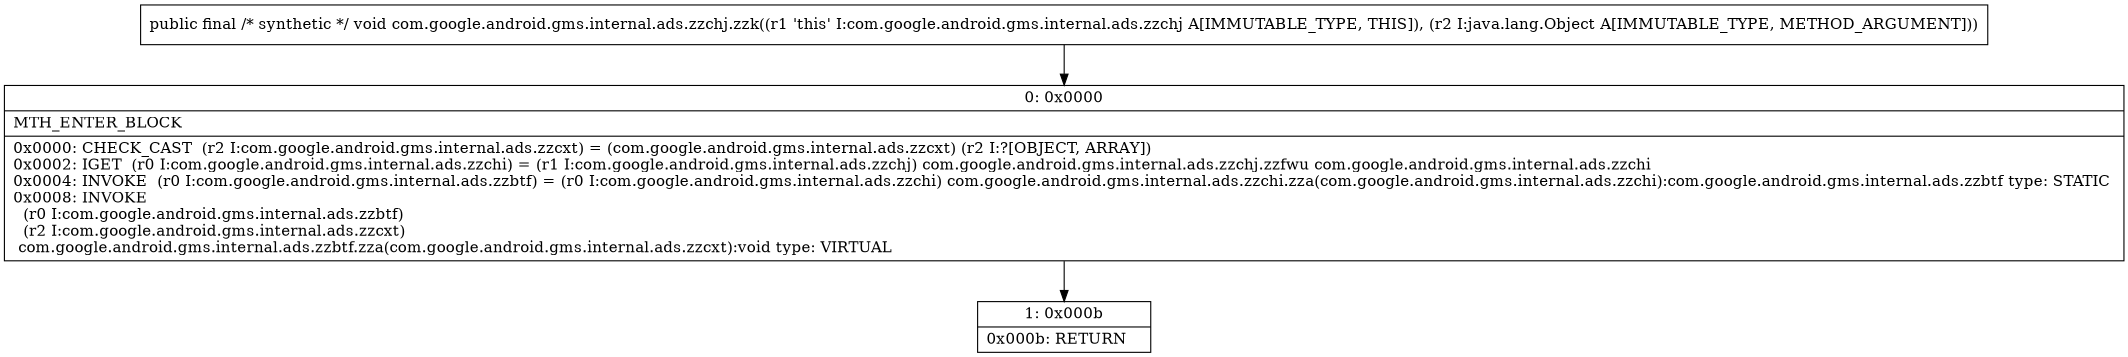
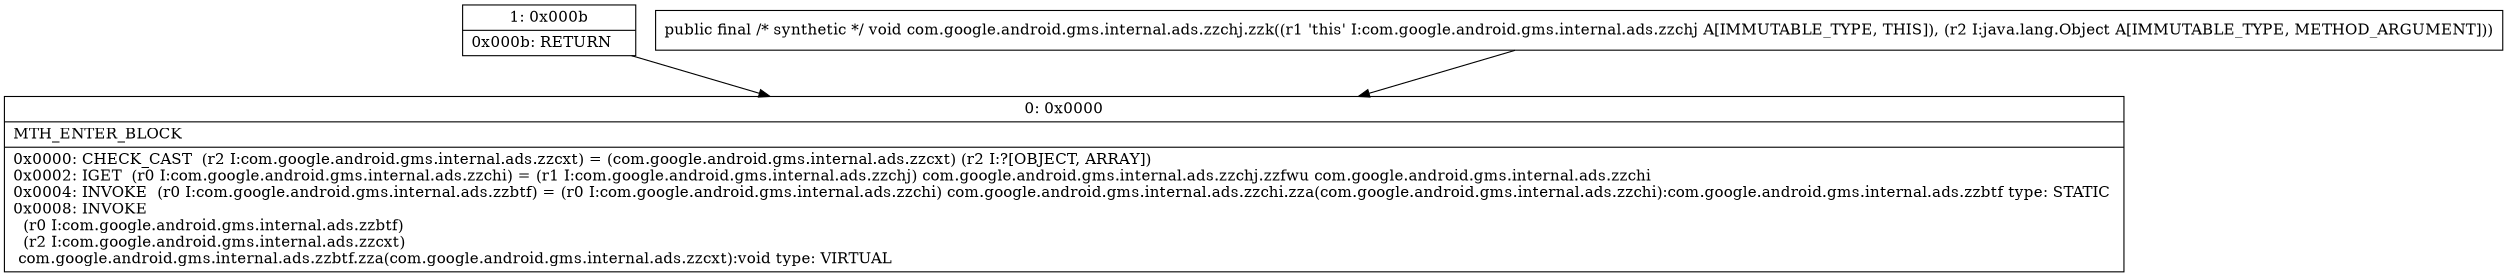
edge "0: 0x0000" -> "1: 0x000b": reversed
